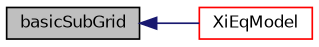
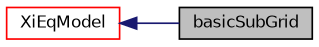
edge "XiEqModel" -> "basicSubGrid": reversed
